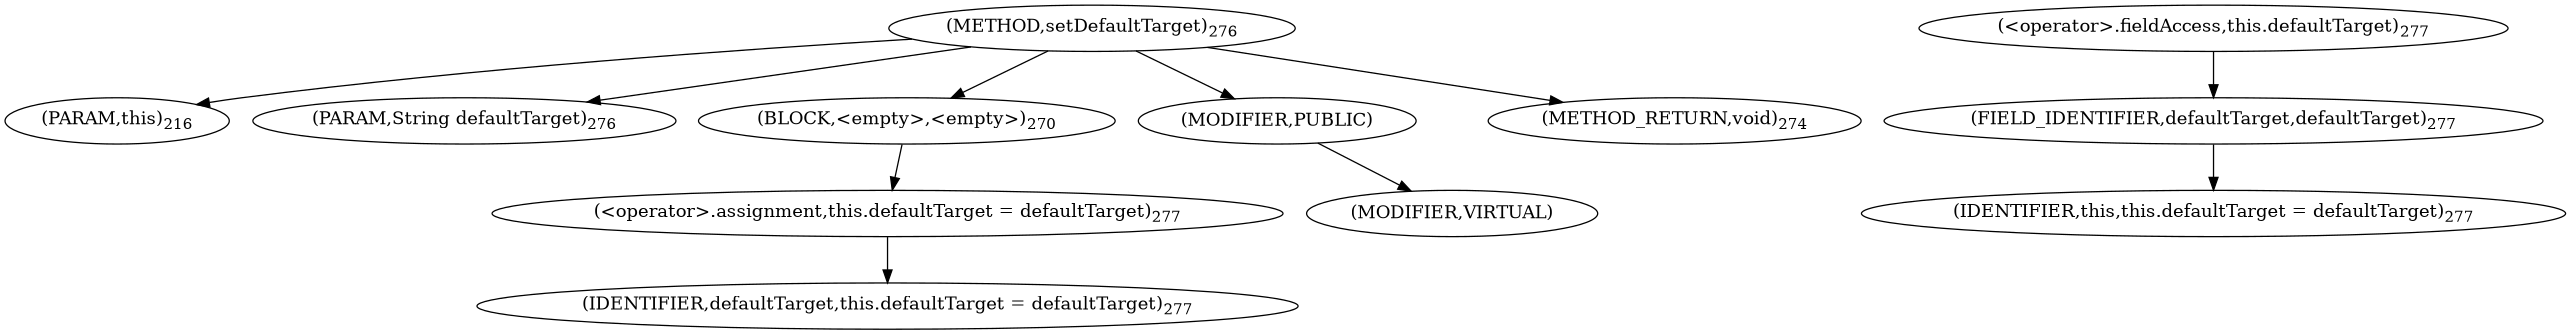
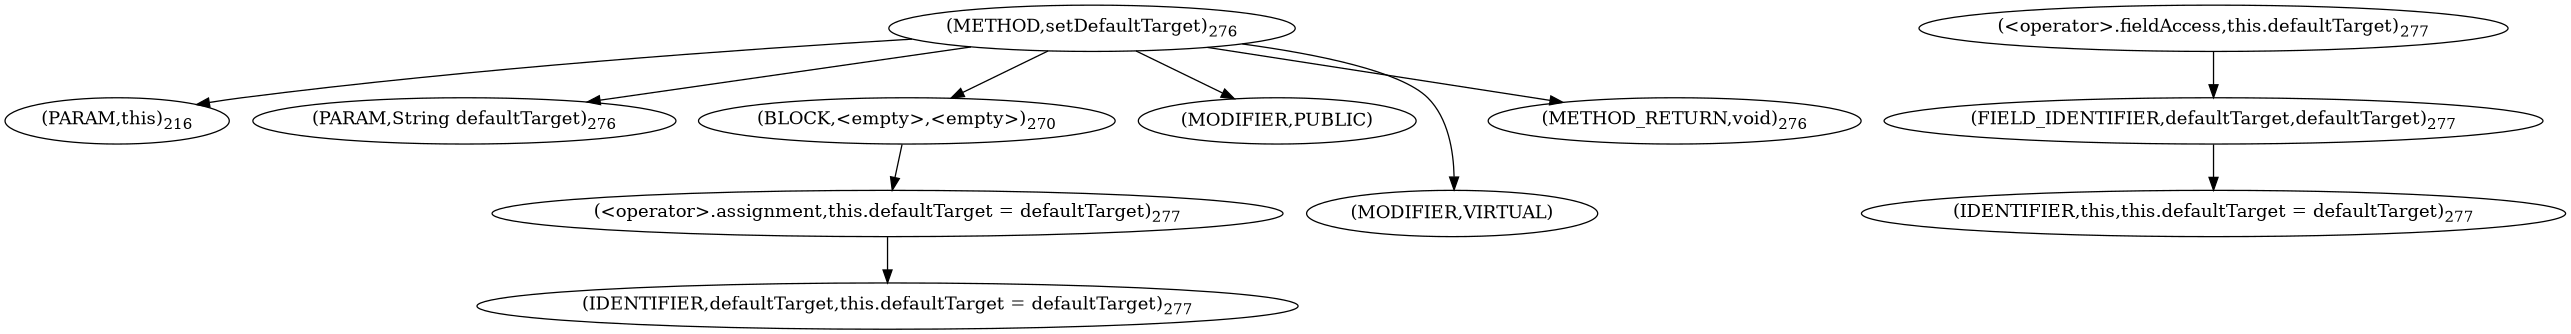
node "(METHOD_RETURN,void)": text "274" -> "276"
edge "(MODIFIER,PUBLIC)" -> "(MODIFIER,VIRTUAL)": now "(METHOD,setDefaultTarget)" -> "(MODIFIER,VIRTUAL)"
